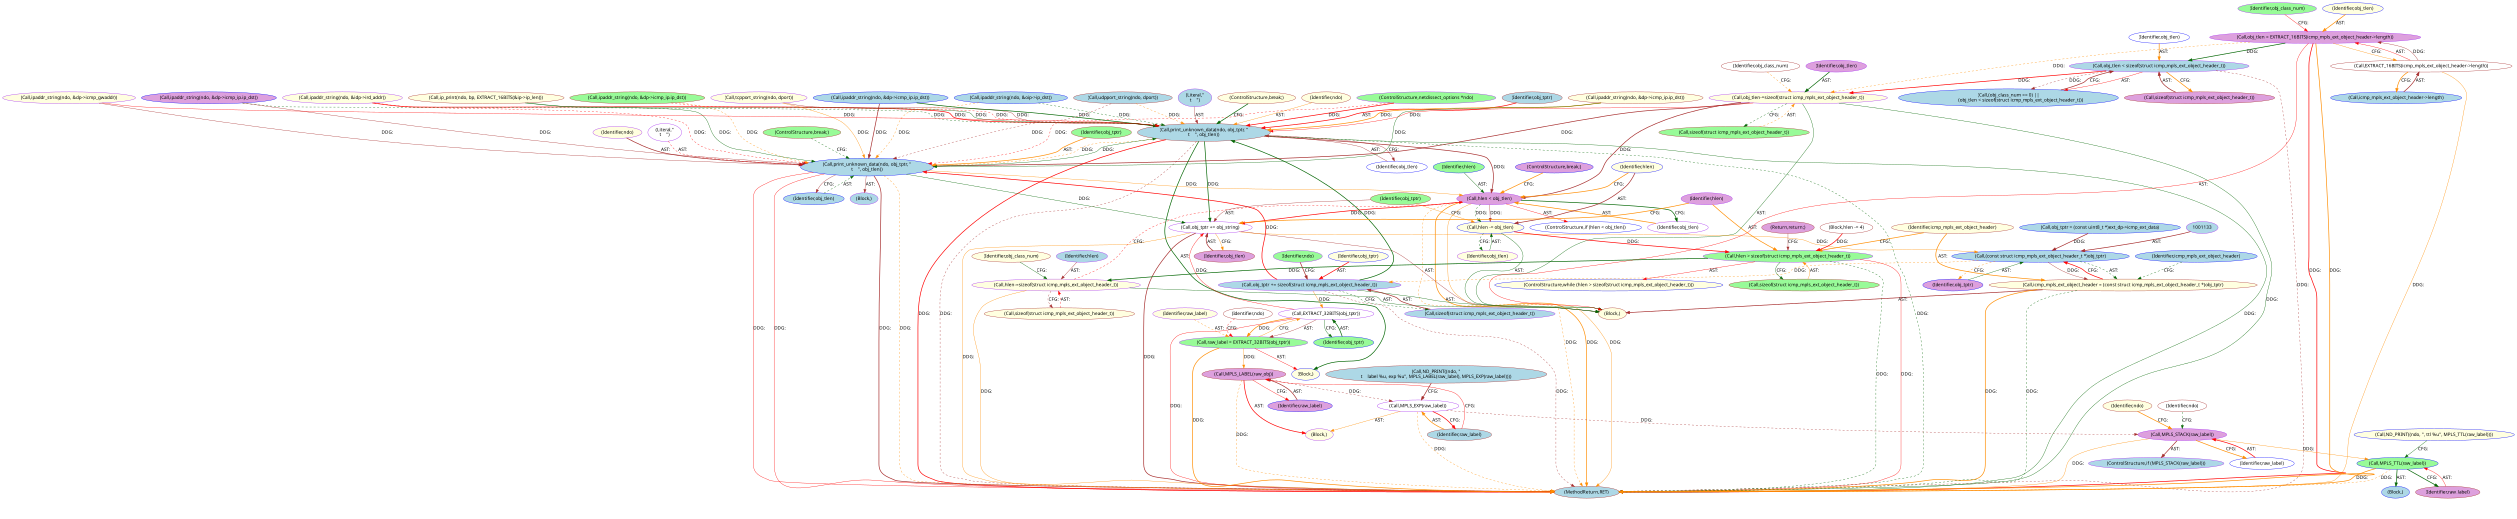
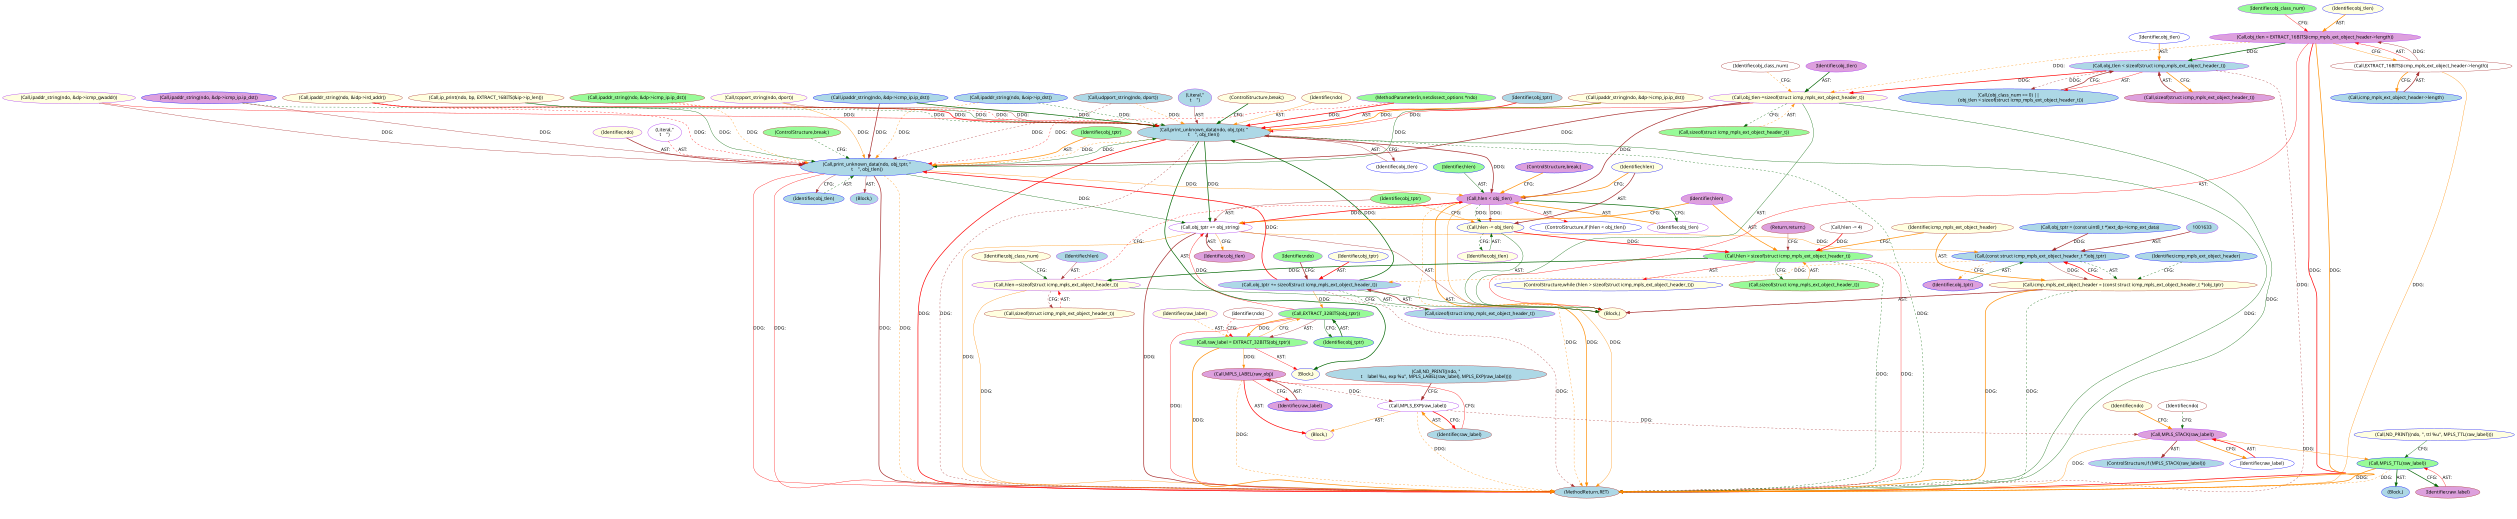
node "(Call,ipaddr_string(ndo, &idp->ird_addr))": color purple -> brown
node "(ControlStructure,netdissect_options *ndo)": label "(ControlStructure,netdissect_options *ndo)" -> "(MethodParameterIn,netdissect_options *ndo)"
node "(Block,hlen -= 4)": label "(Block,hlen -= 4)" -> "(Call,hlen -= 4)"
node "1001133": label "1001133" -> "1001633"
node "(Call,EXTRACT_32BITS(obj_tptr))": fillcolor white -> palegreen
